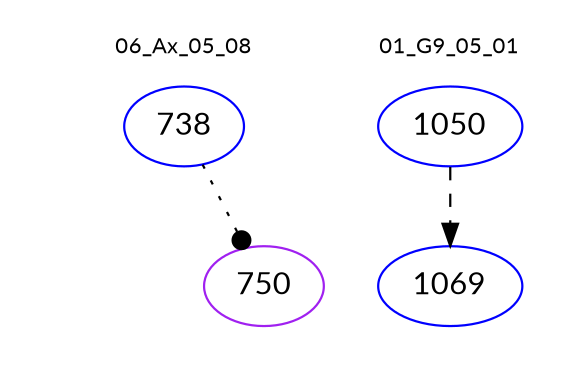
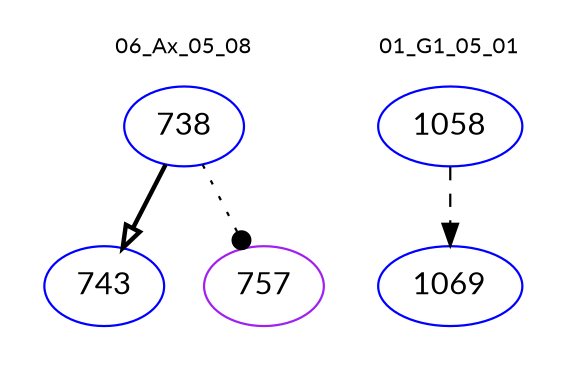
cluster "01_G9_05_01": label "01_G9_05_01" -> "01_G1_05_01"
node "1050": label "1050" -> "1058"
node "743": added
node "750": label "750" -> "757"
